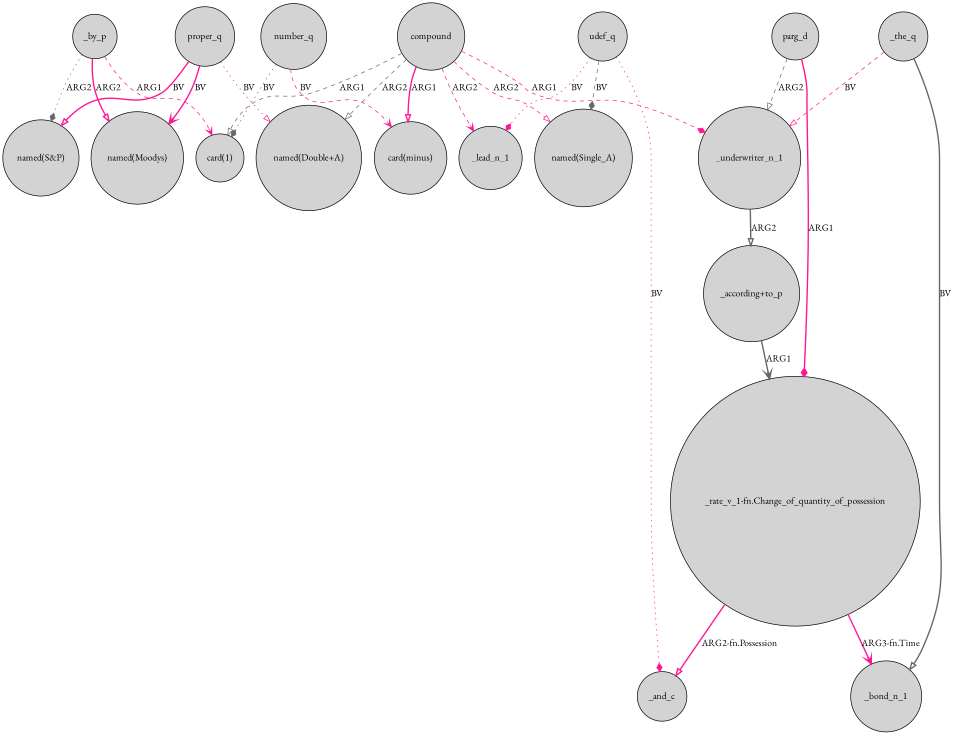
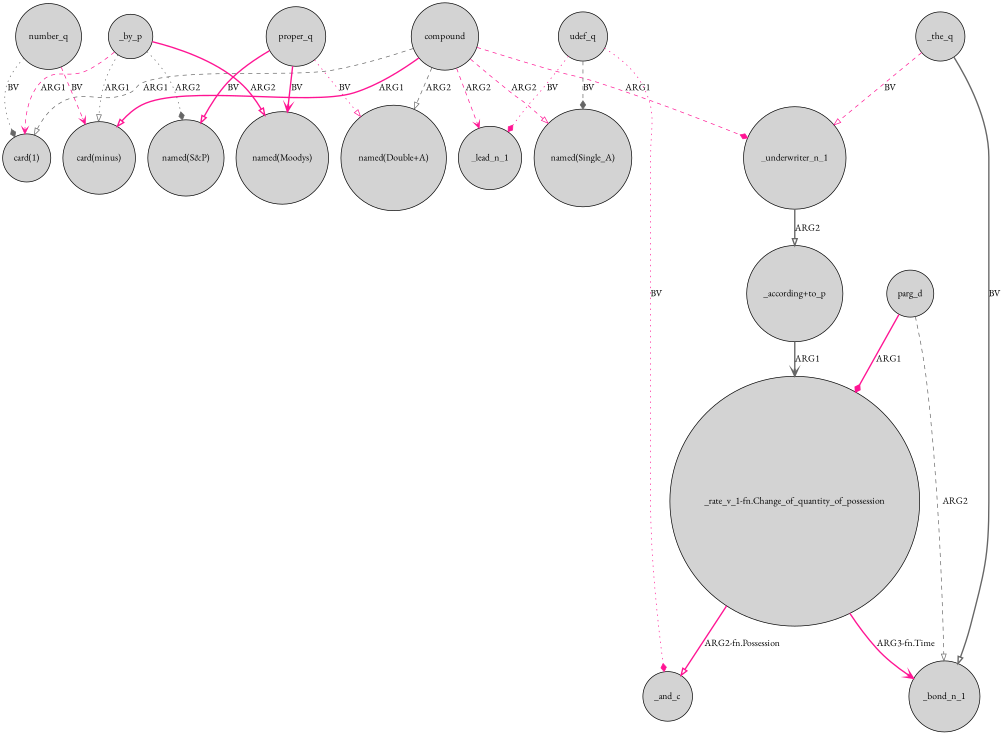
edge "parg_d" -> "_underwriter_n_1": now "parg_d" -> "_bond_n_1"
edge "_by_p" -> "card(minus)": added, label "ARG1"
